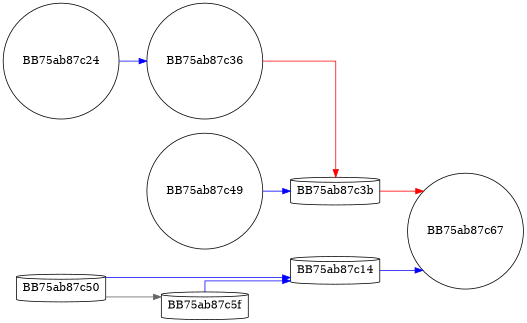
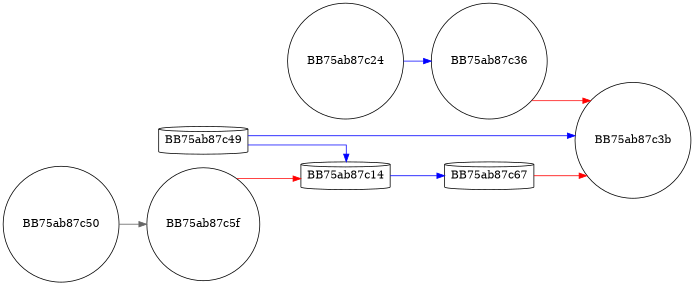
node "BB75ab87c49": shape circle -> cylinder
node "BB75ab87c3b": shape cylinder -> circle
edge "BB75ab87c3b" -> "BB75ab87c67": reversed
node "BB75ab87c67": shape circle -> cylinder
edge "BB75ab87c50" -> "BB75ab87c14": now "BB75ab87c49" -> "BB75ab87c14"
edge "BB75ab87c5f" -> "BB75ab87c14": color blue -> red
node "BB75ab87c50": shape cylinder -> circle
node "BB75ab87c5f": shape cylinder -> circle
